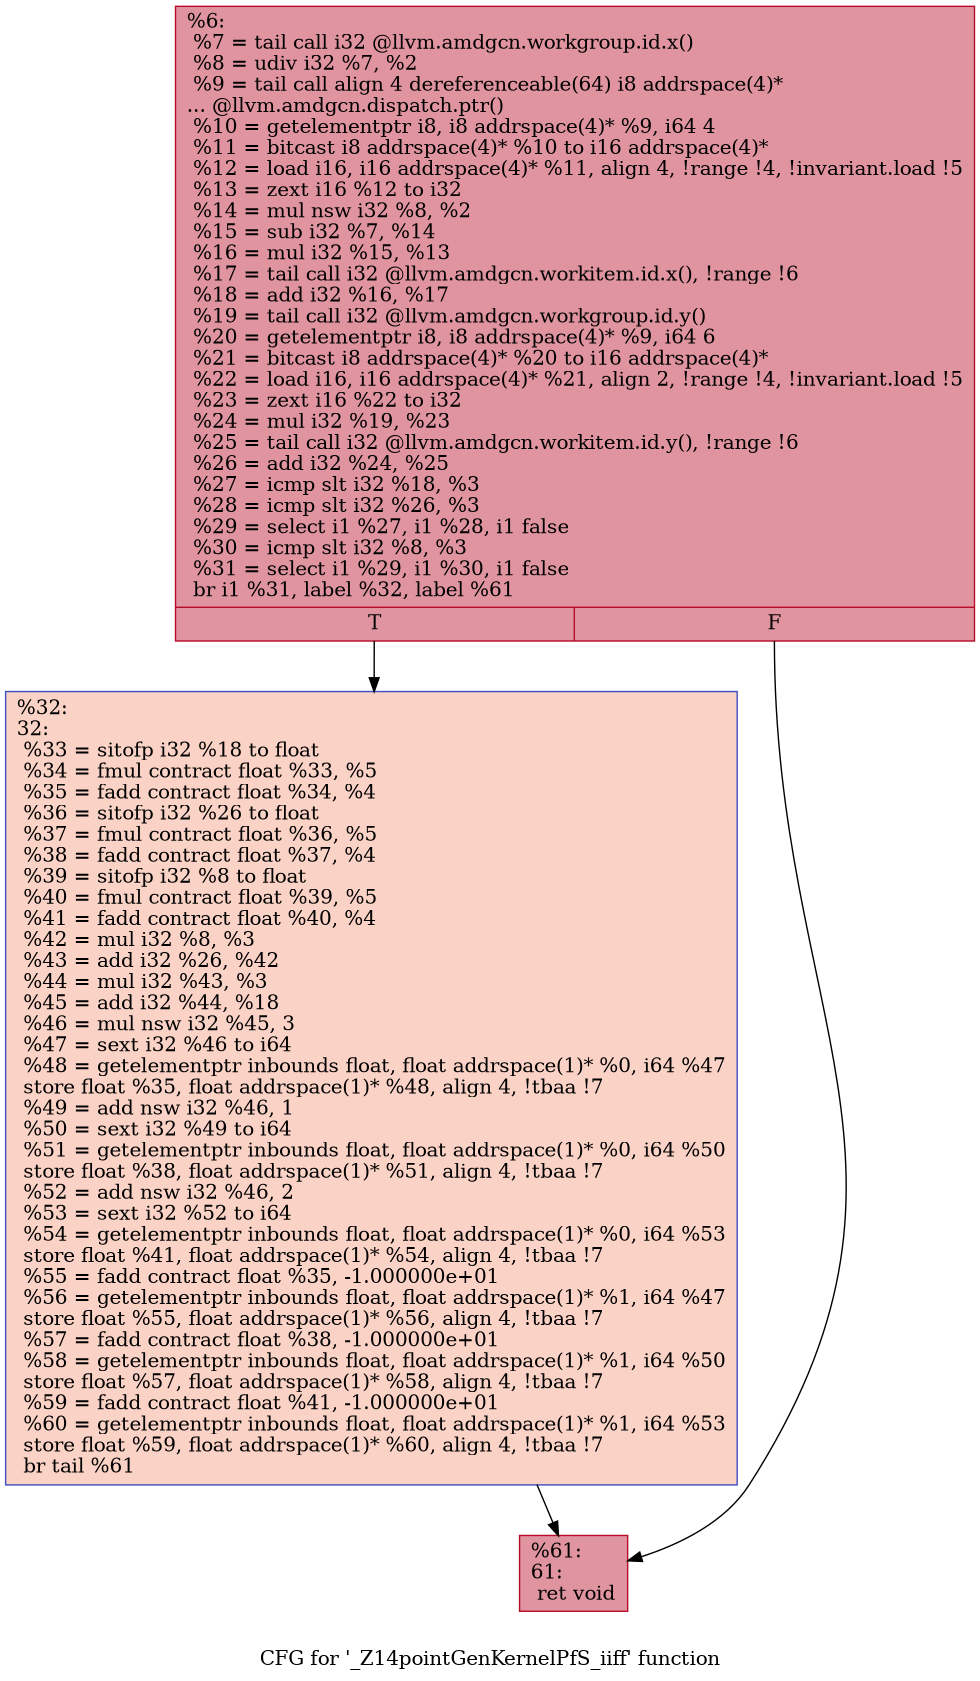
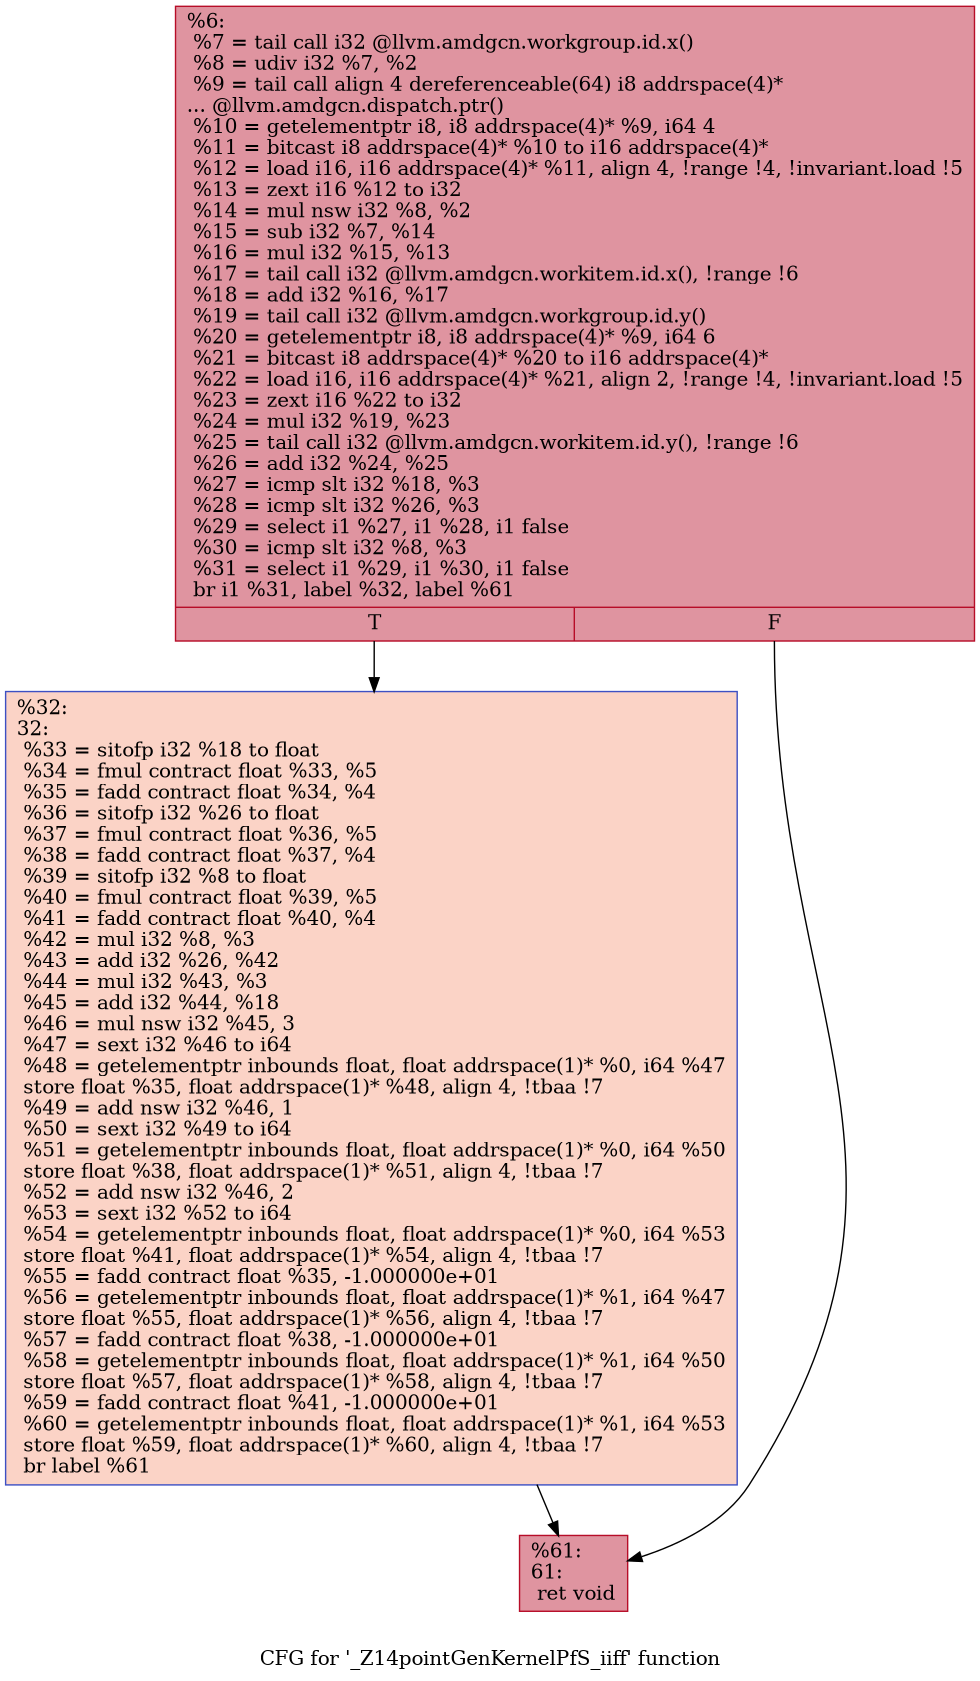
node "%32:": text "br tail %61" -> "br label %61"
